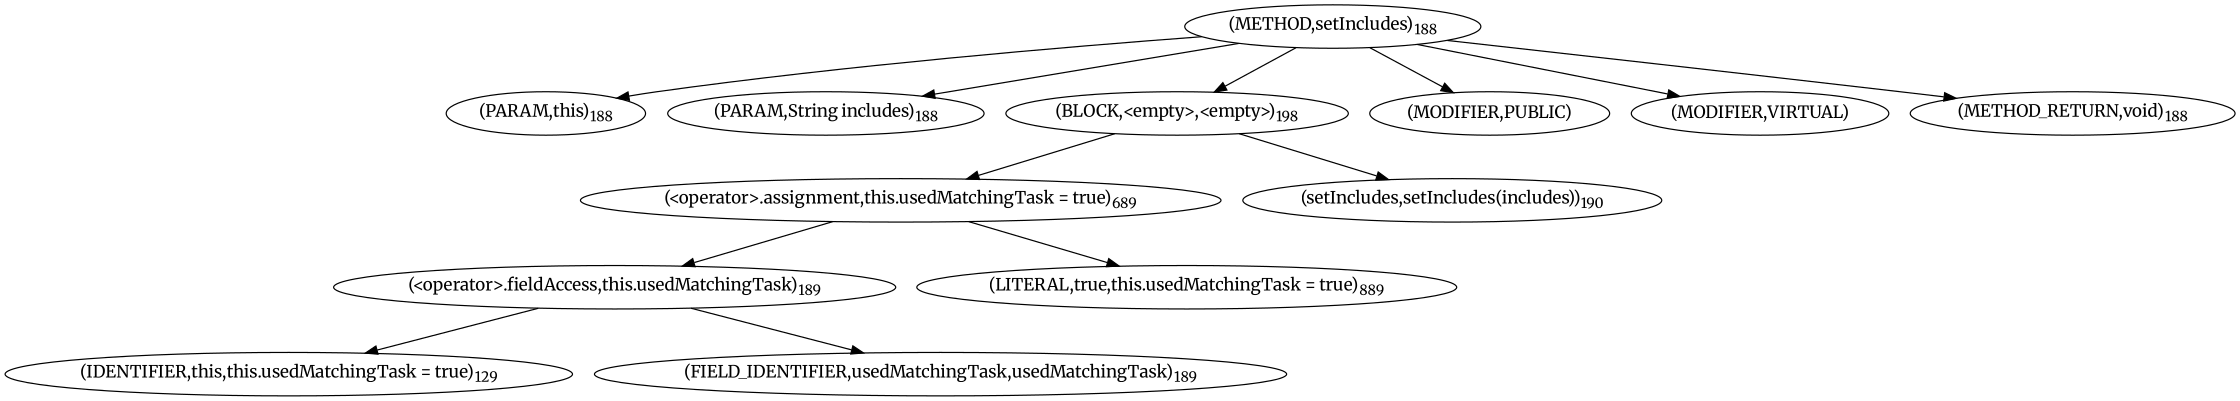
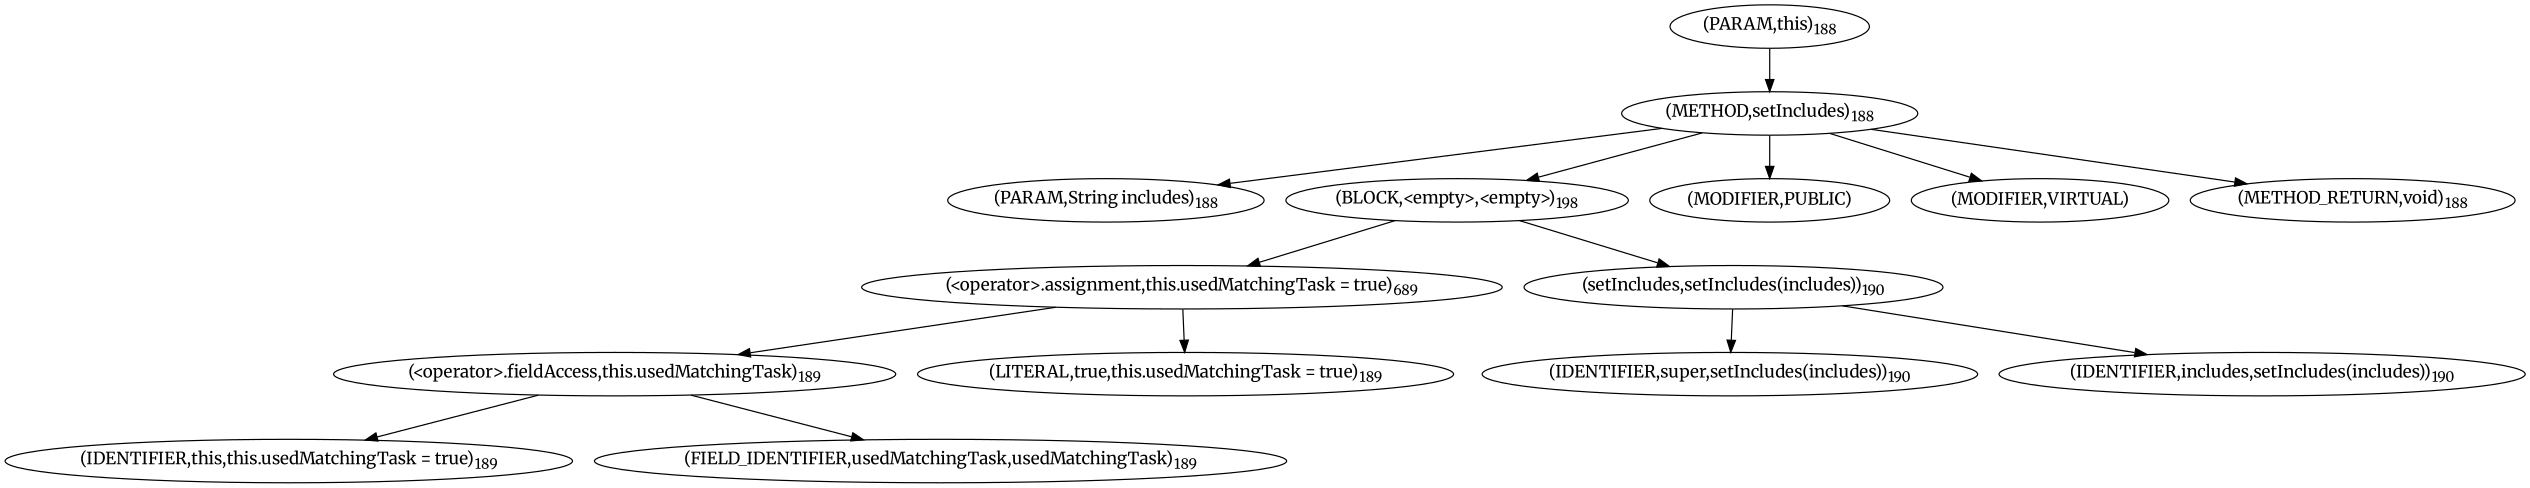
edge "(METHOD,setIncludes)" -> "(PARAM,this)": reversed
node "(LITERAL,true,this.usedMatchingTask = true)": text "889" -> "189"
node "(IDENTIFIER,this,this.usedMatchingTask = true)": text "129" -> "189"
node "(IDENTIFIER,super,setIncludes(includes))": added
node "(IDENTIFIER,includes,setIncludes(includes))": added
